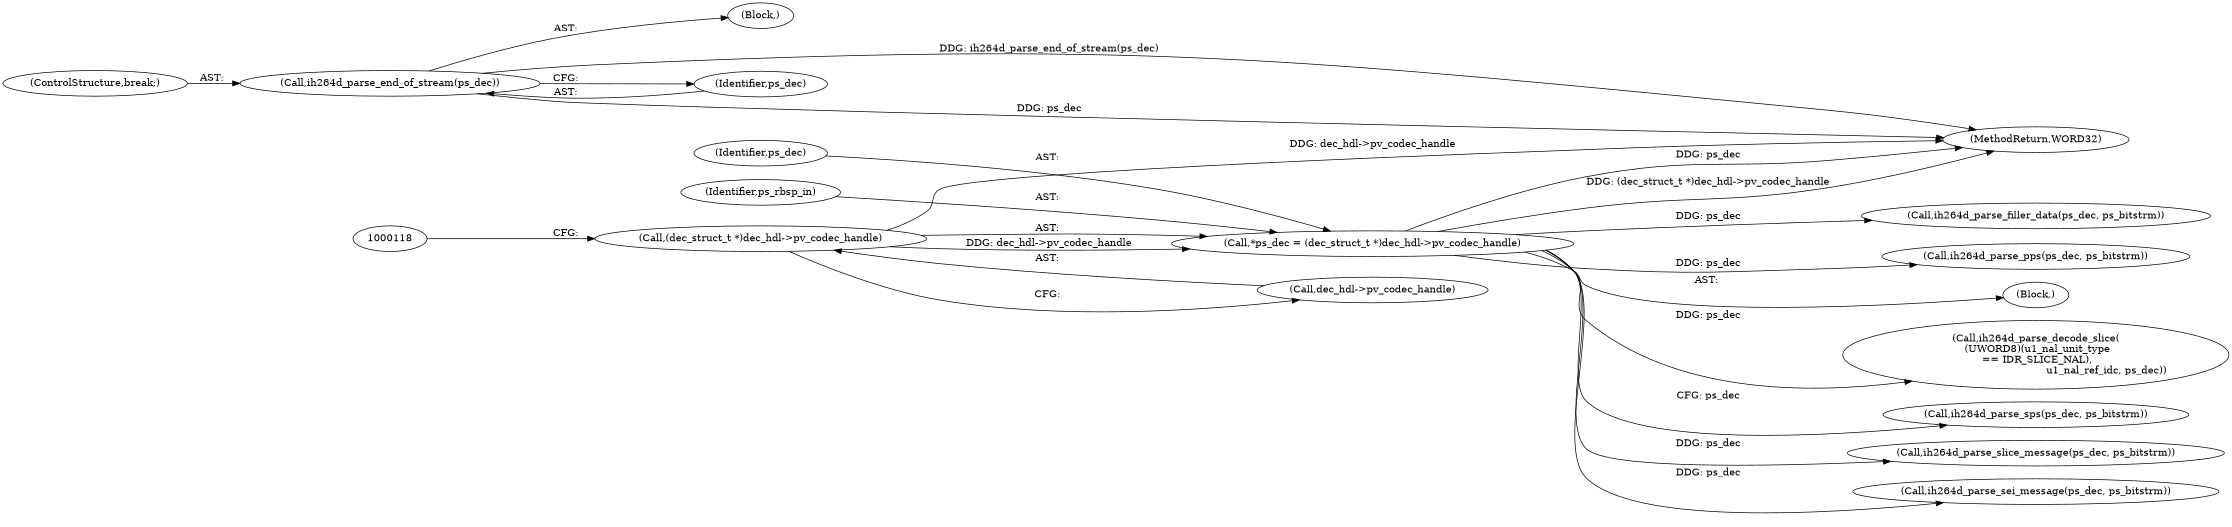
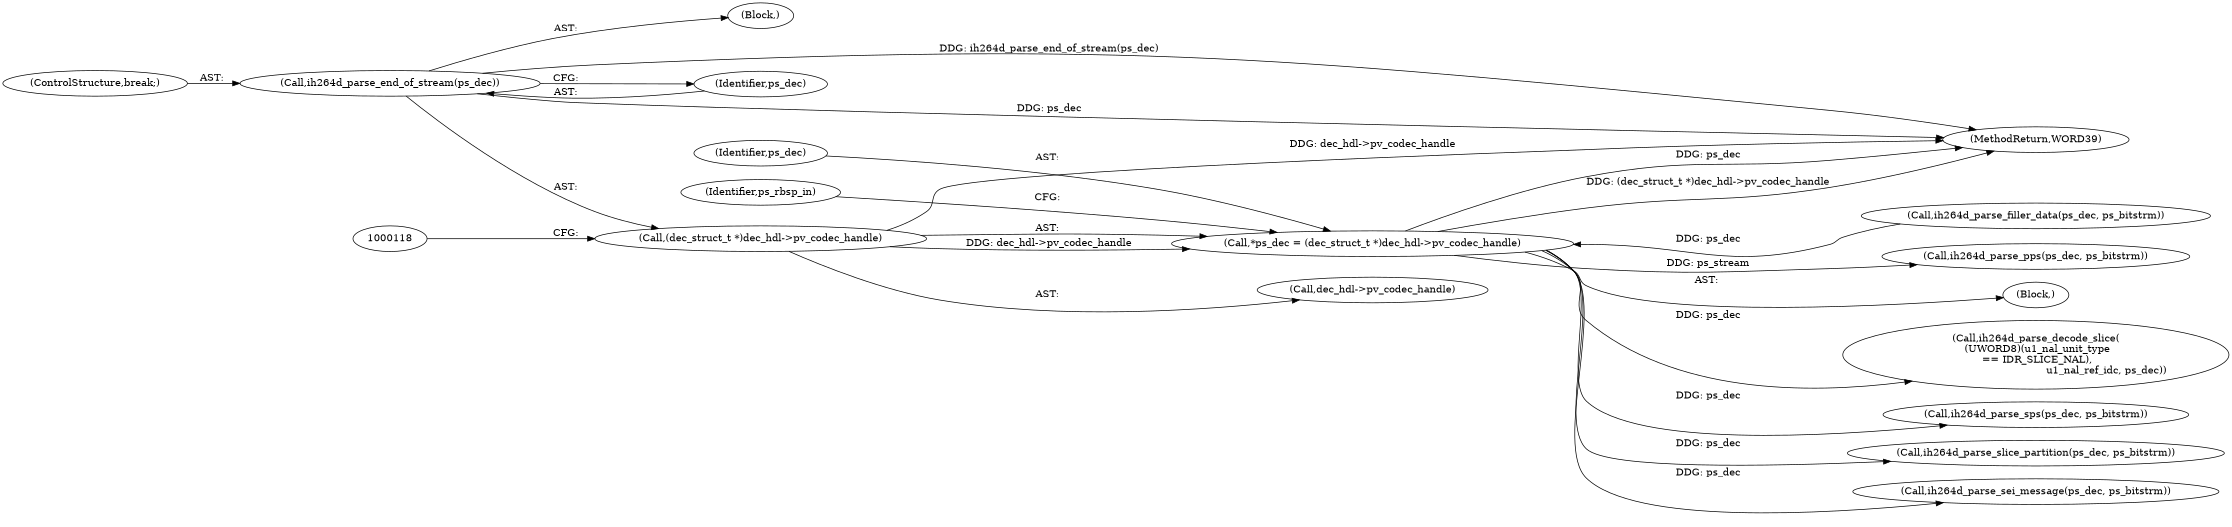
node "(MethodReturn,WORD32)": label "(MethodReturn,WORD32)" -> "(MethodReturn,WORD39)"
edge "(Identifier,ps_rbsp_in)" -> "(Call,*ps_dec = (dec_struct_t *)dec_hdl->pv_codec_handle)": label "AST: " -> "CFG: "
edge "(Call,*ps_dec = (dec_struct_t *)dec_hdl->pv_codec_handle)" -> "(Call,ih264d_parse_filler_data(ps_dec, ps_bitstrm))": reversed
edge "(Call,*ps_dec = (dec_struct_t *)dec_hdl->pv_codec_handle)" -> "(Call,ih264d_parse_pps(ps_dec, ps_bitstrm))": label "DDG: ps_dec" -> "DDG: ps_stream"
edge "(Call,dec_hdl->pv_codec_handle)" -> "(Call,(dec_struct_t *)dec_hdl->pv_codec_handle)": now "(Call,ih264d_parse_end_of_stream(ps_dec))" -> "(Call,(dec_struct_t *)dec_hdl->pv_codec_handle)"
edge "(Call,(dec_struct_t *)dec_hdl->pv_codec_handle)" -> "(Call,dec_hdl->pv_codec_handle)": label "CFG: " -> "AST: "
edge "(Call,*ps_dec = (dec_struct_t *)dec_hdl->pv_codec_handle)" -> "(Call,ih264d_parse_sps(ps_dec, ps_bitstrm))": label "CFG: ps_dec" -> "DDG: ps_dec"
node "(Call,ih264d_parse_slice_message(ps_dec, ps_bitstrm))": label "(Call,ih264d_parse_slice_message(ps_dec, ps_bitstrm))" -> "(Call,ih264d_parse_slice_partition(ps_dec, ps_bitstrm))"
